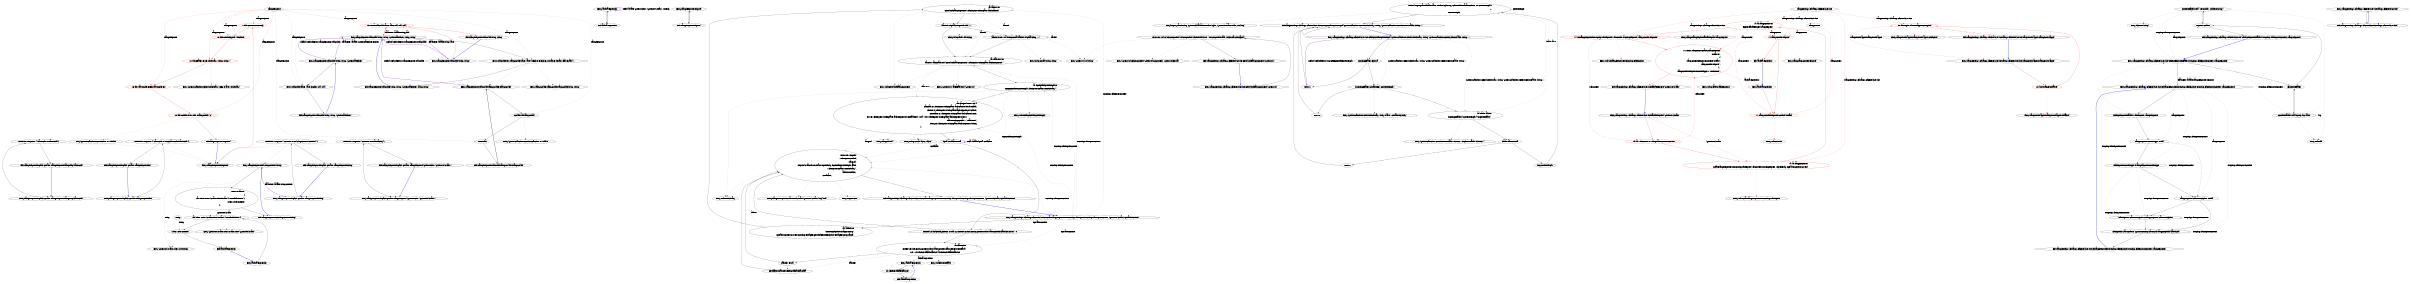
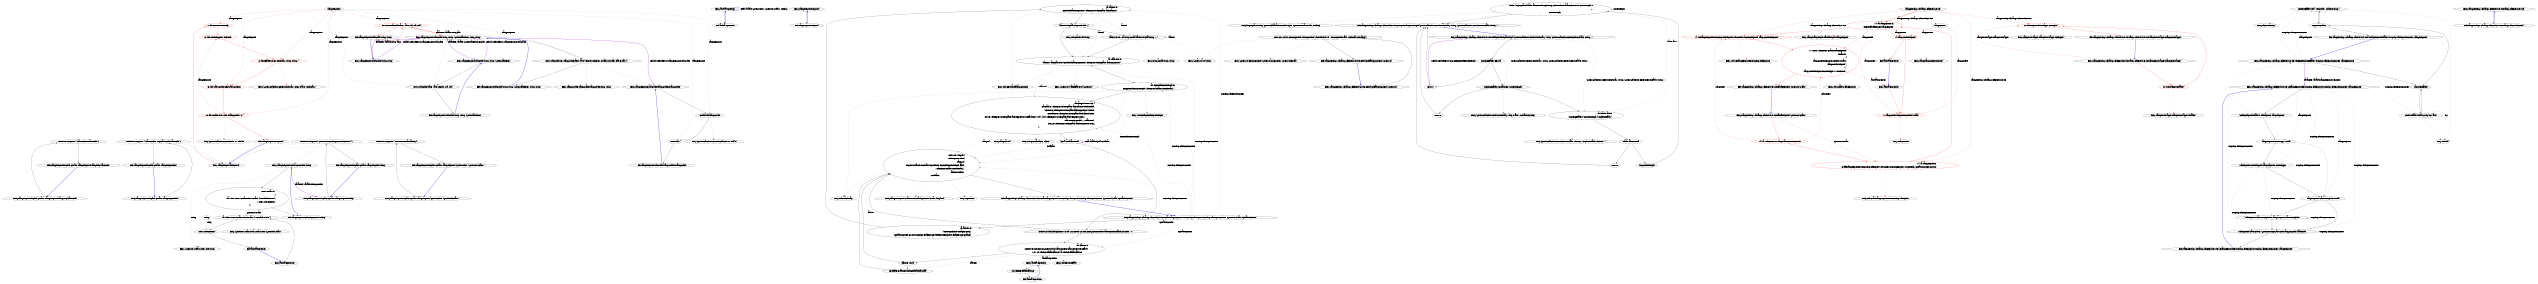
edge "Nancy.Response" -> "18: this.ContentType = ''text/html''": now "12: this.Cookies = new List<INancyCookie>(2)" -> "18: this.ContentType = ''text/html''"
edge "Nancy.Hosting.Wcf.NancyWcfGenericService" -> "14: var nancyContext = engine.HandleRequest(nancyRequest)": style dashed -> bold
edge "Exit Nancy.Response.AddCookie(Nancy.Cookies.INancyCookie)" -> "Entry Nancy.Response.AddCookie(Nancy.Cookies.INancyCookie)": color black -> blue
